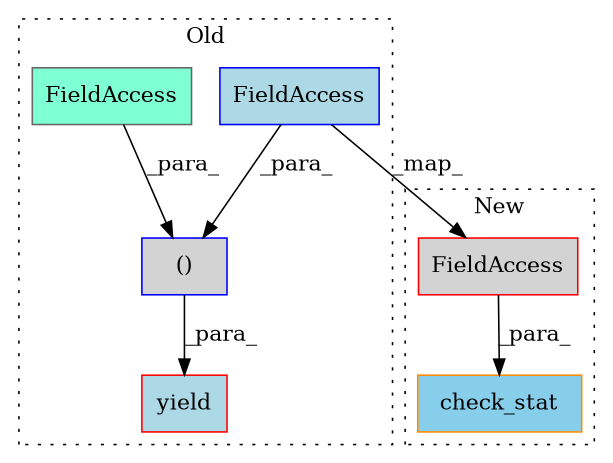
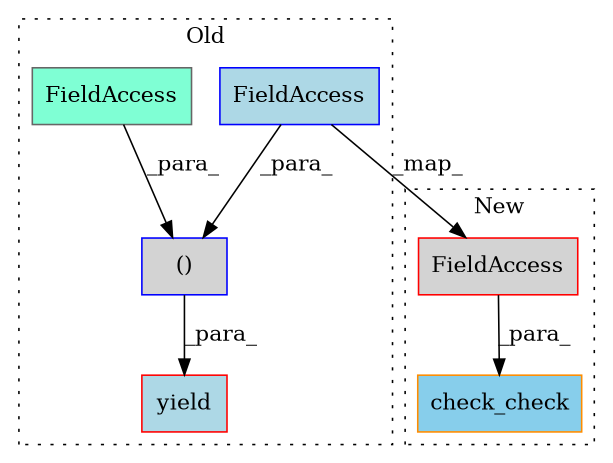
node "check_stat": label "check_stat" -> "check_check"
